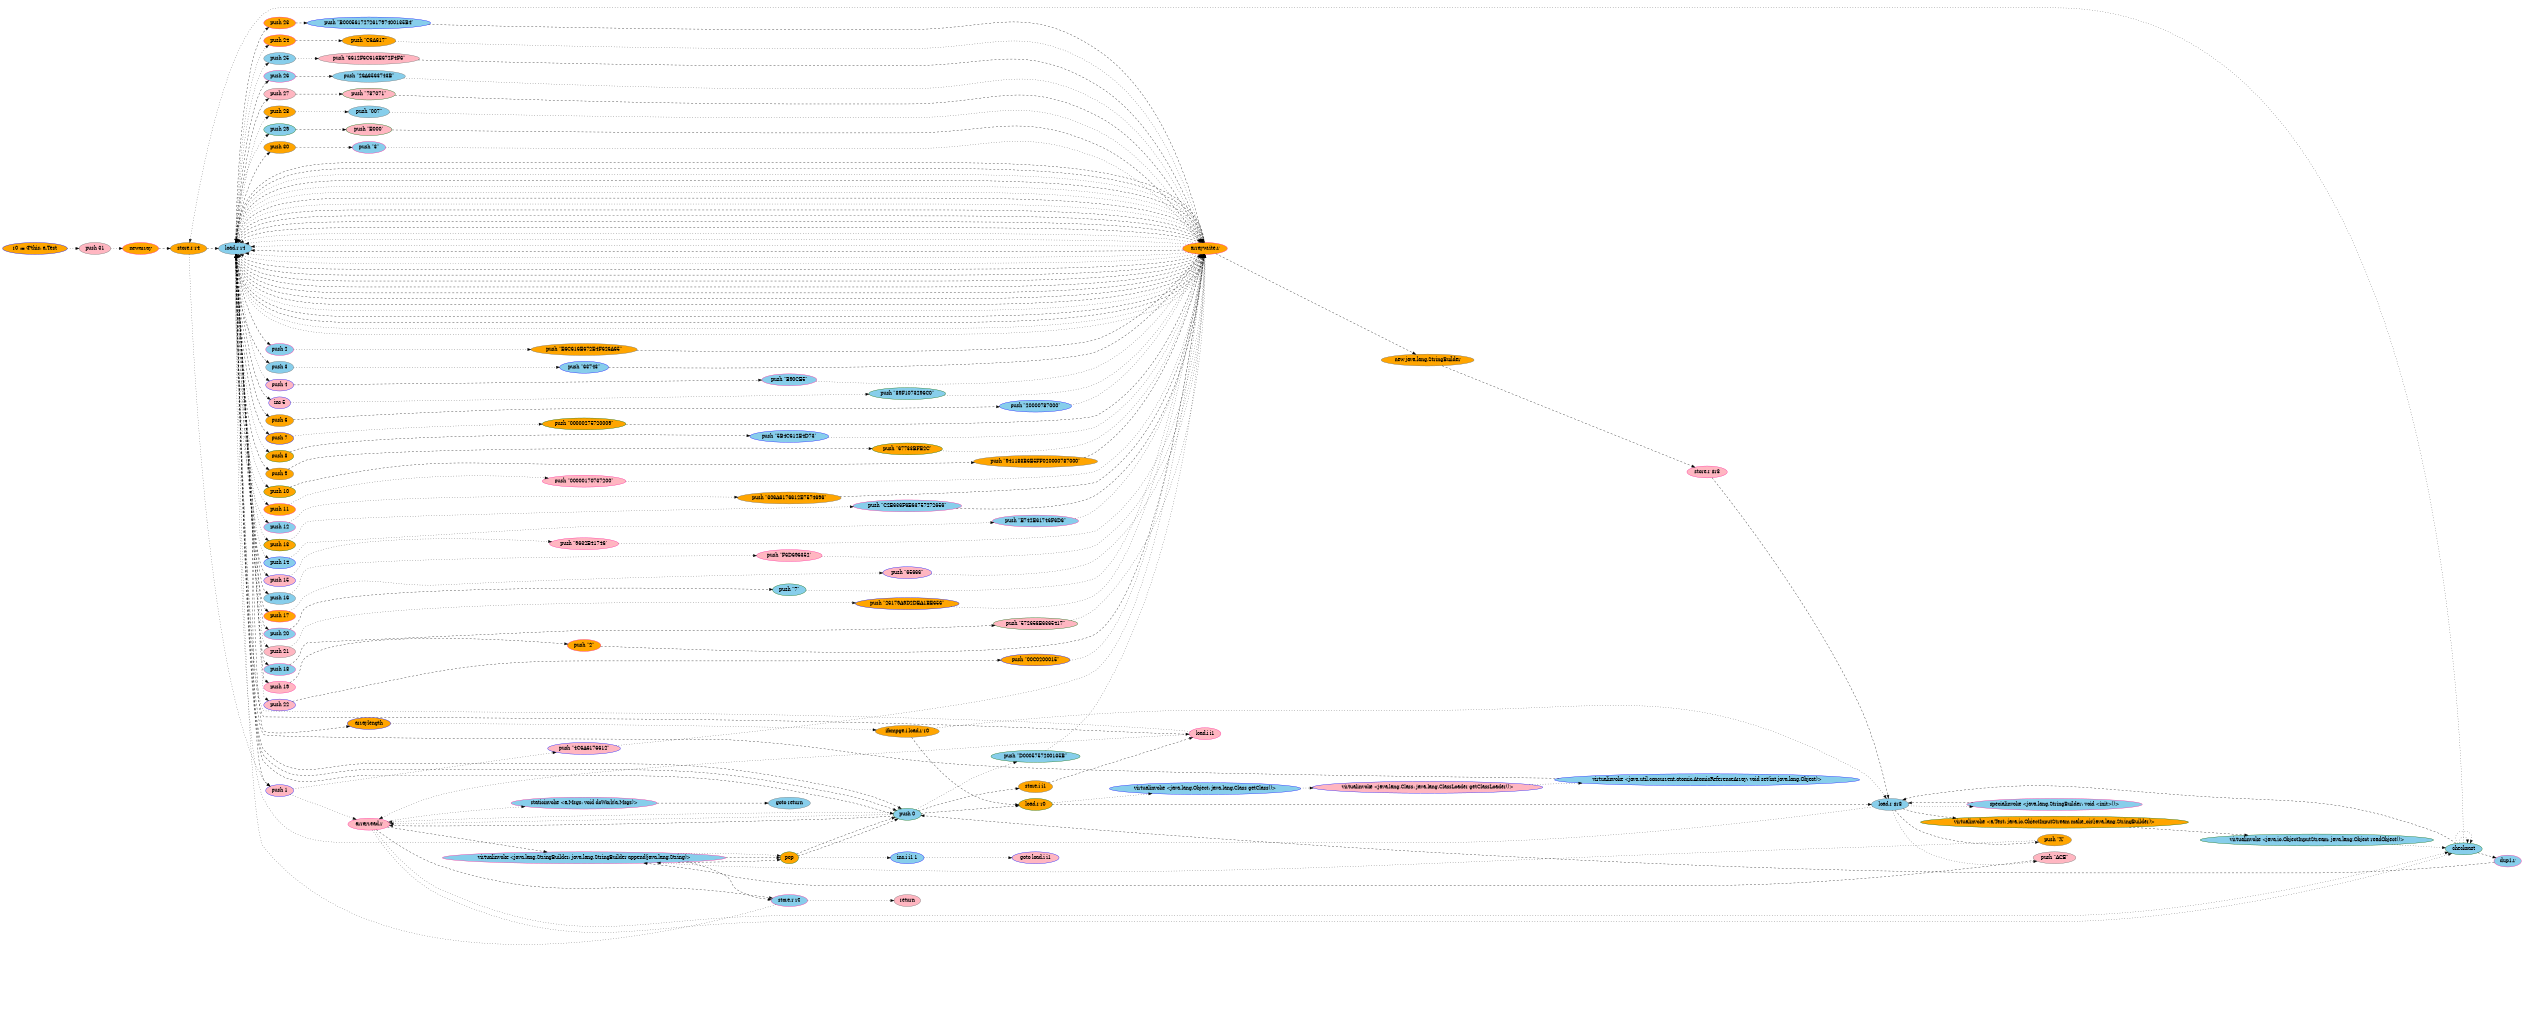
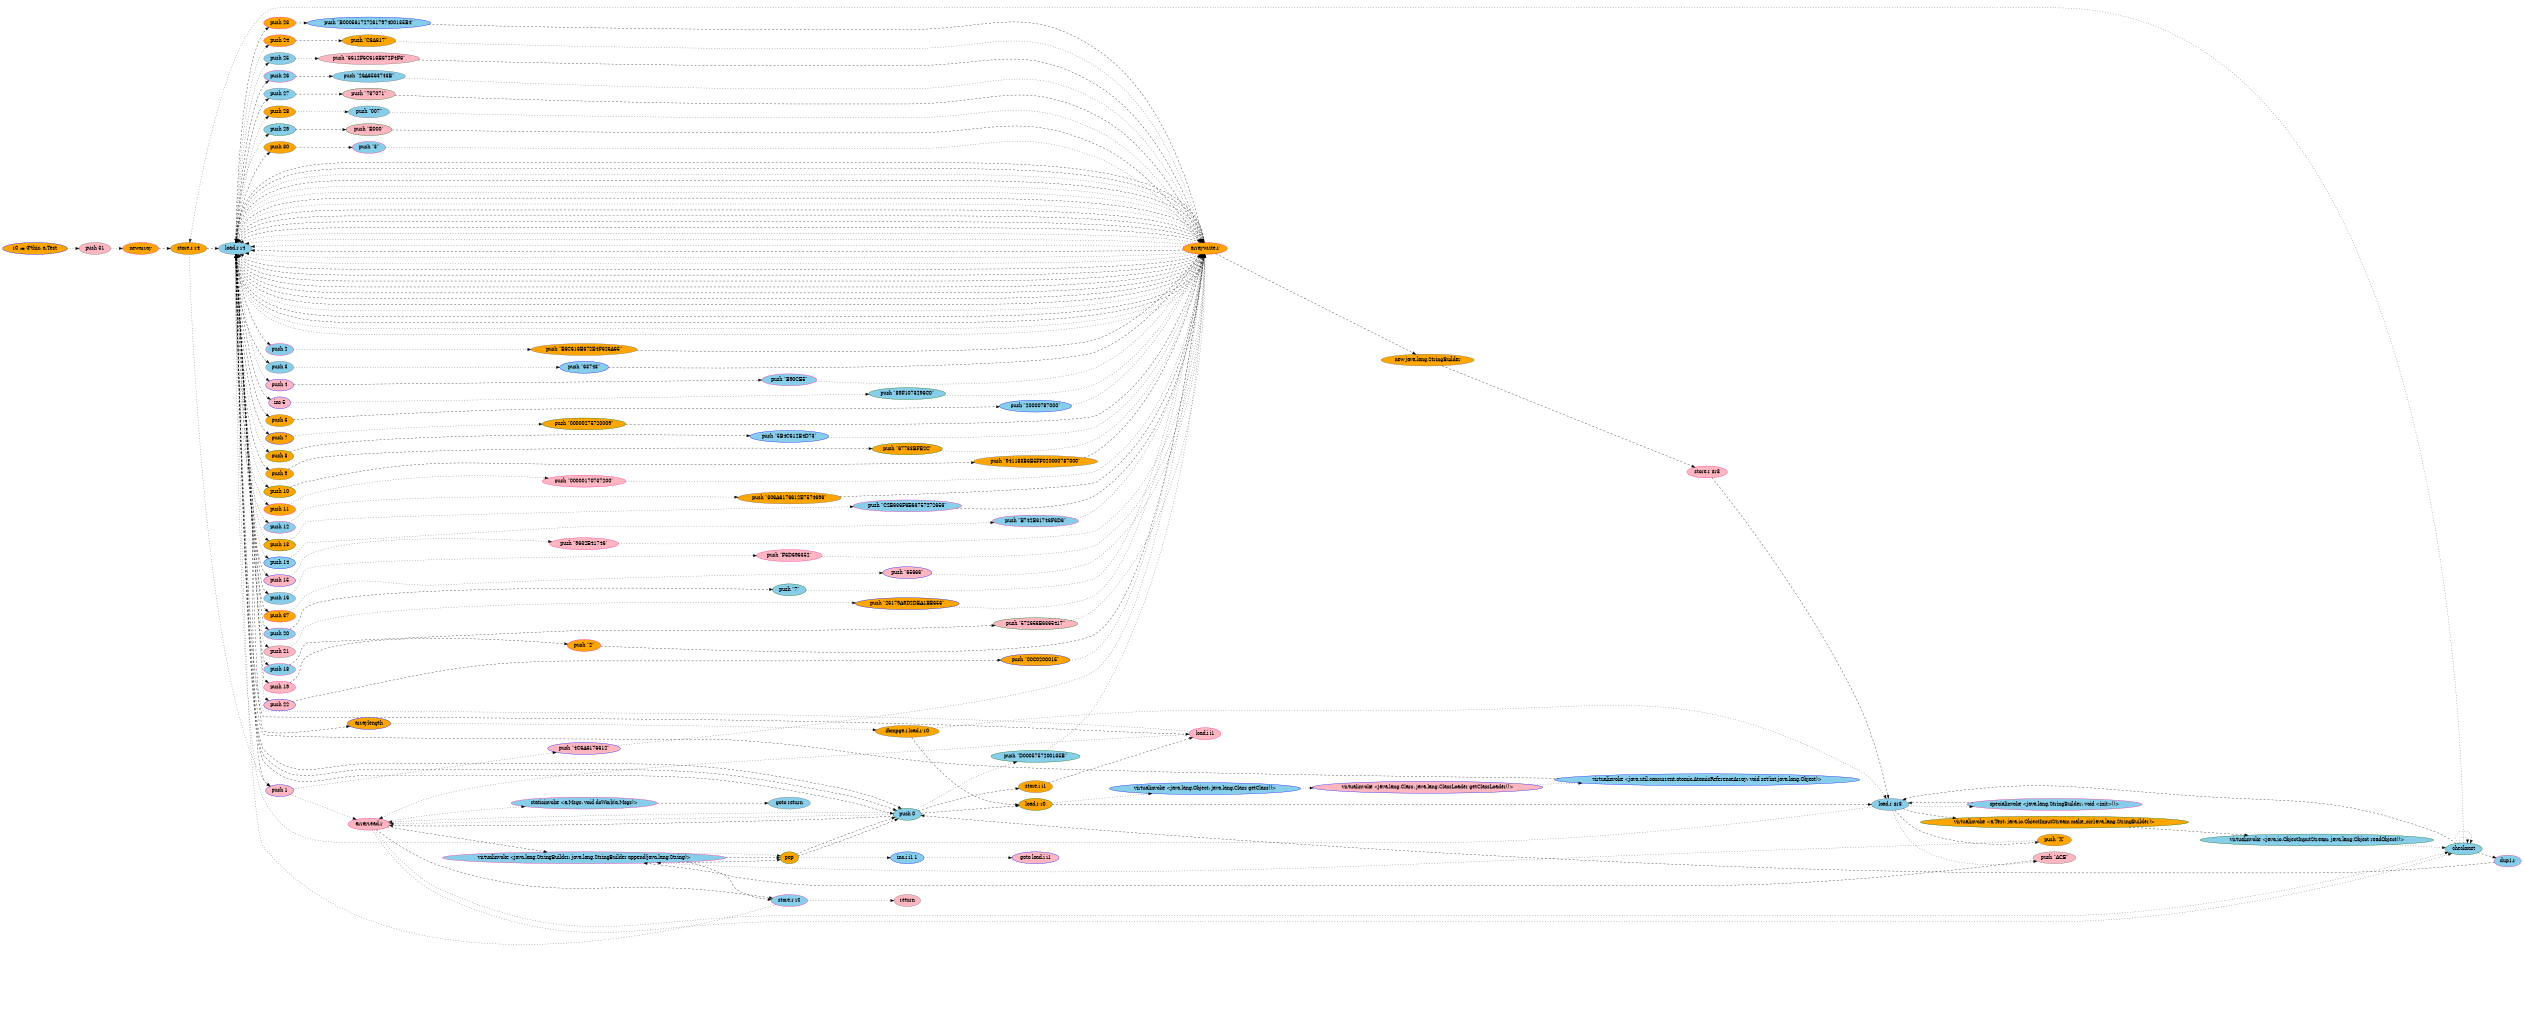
node "push 27": fillcolor lightpink -> skyblue
node "push 17": label "push 17" -> "push 37"
